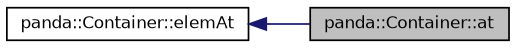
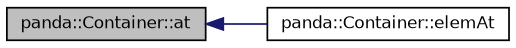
edge "panda::Container::at" -> "panda::Container::elemAt": reversed
